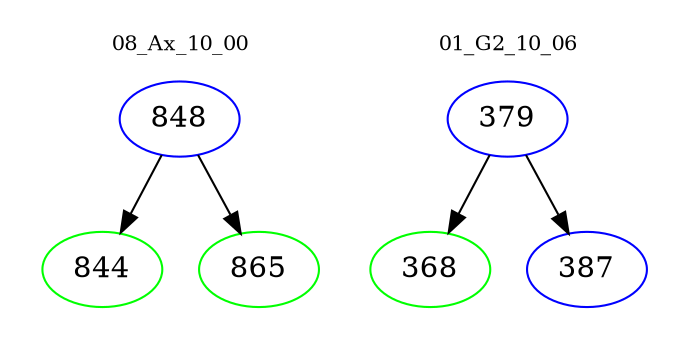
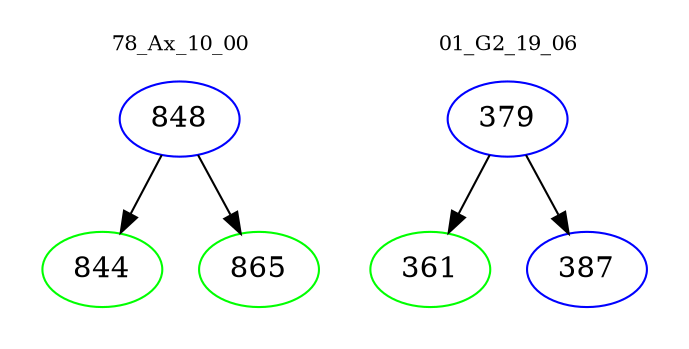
cluster "08_Ax_10_00": label "08_Ax_10_00" -> "78_Ax_10_00"
cluster "01_G2_10_06": label "01_G2_10_06" -> "01_G2_19_06"
node "368": label "368" -> "361"
